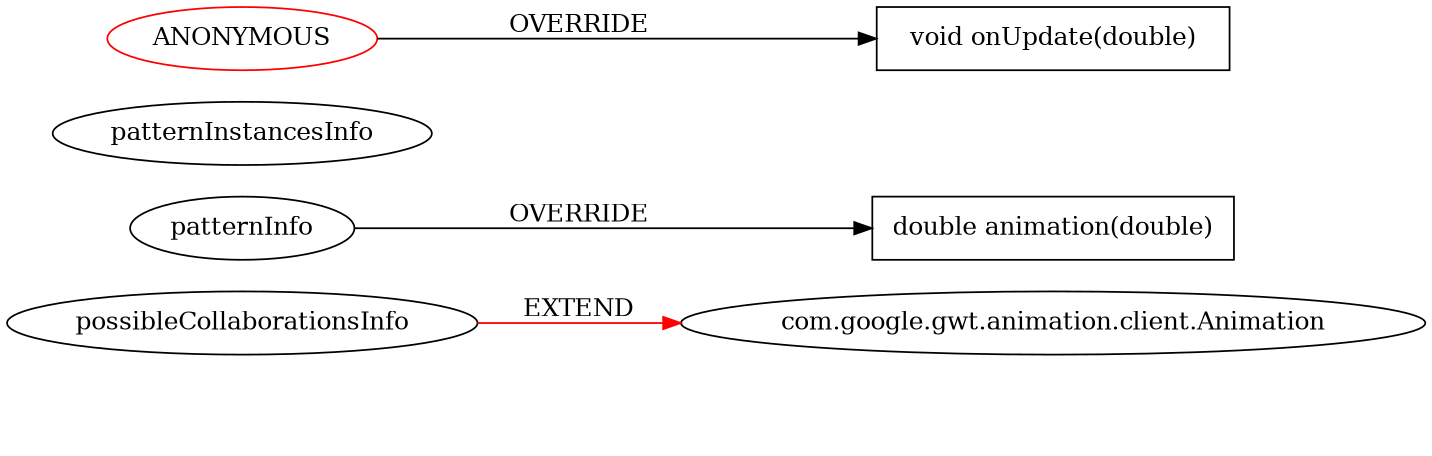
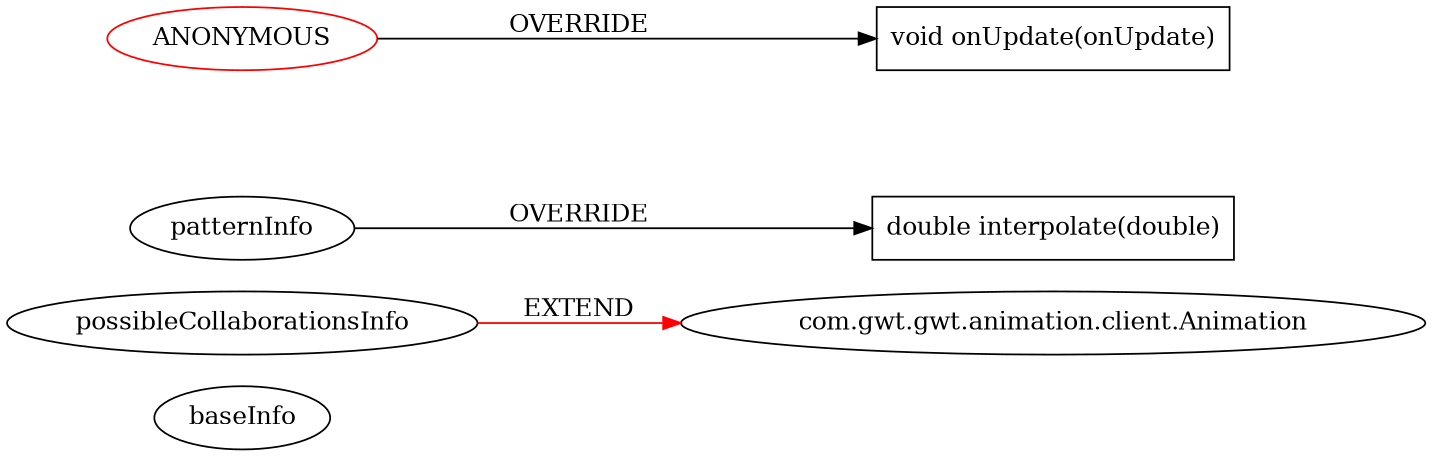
node "void onUpdate(double)": label "void onUpdate(double)" -> "void onUpdate(onUpdate)"
node "patternInstancesInfo": removed
node "double animation(double)": label "double animation(double)" -> "double interpolate(double)"
node "com.google.gwt.animation.client.Animation": label "com.google.gwt.animation.client.Animation" -> "com.gwt.gwt.animation.client.Animation"
node "baseInfo": added
